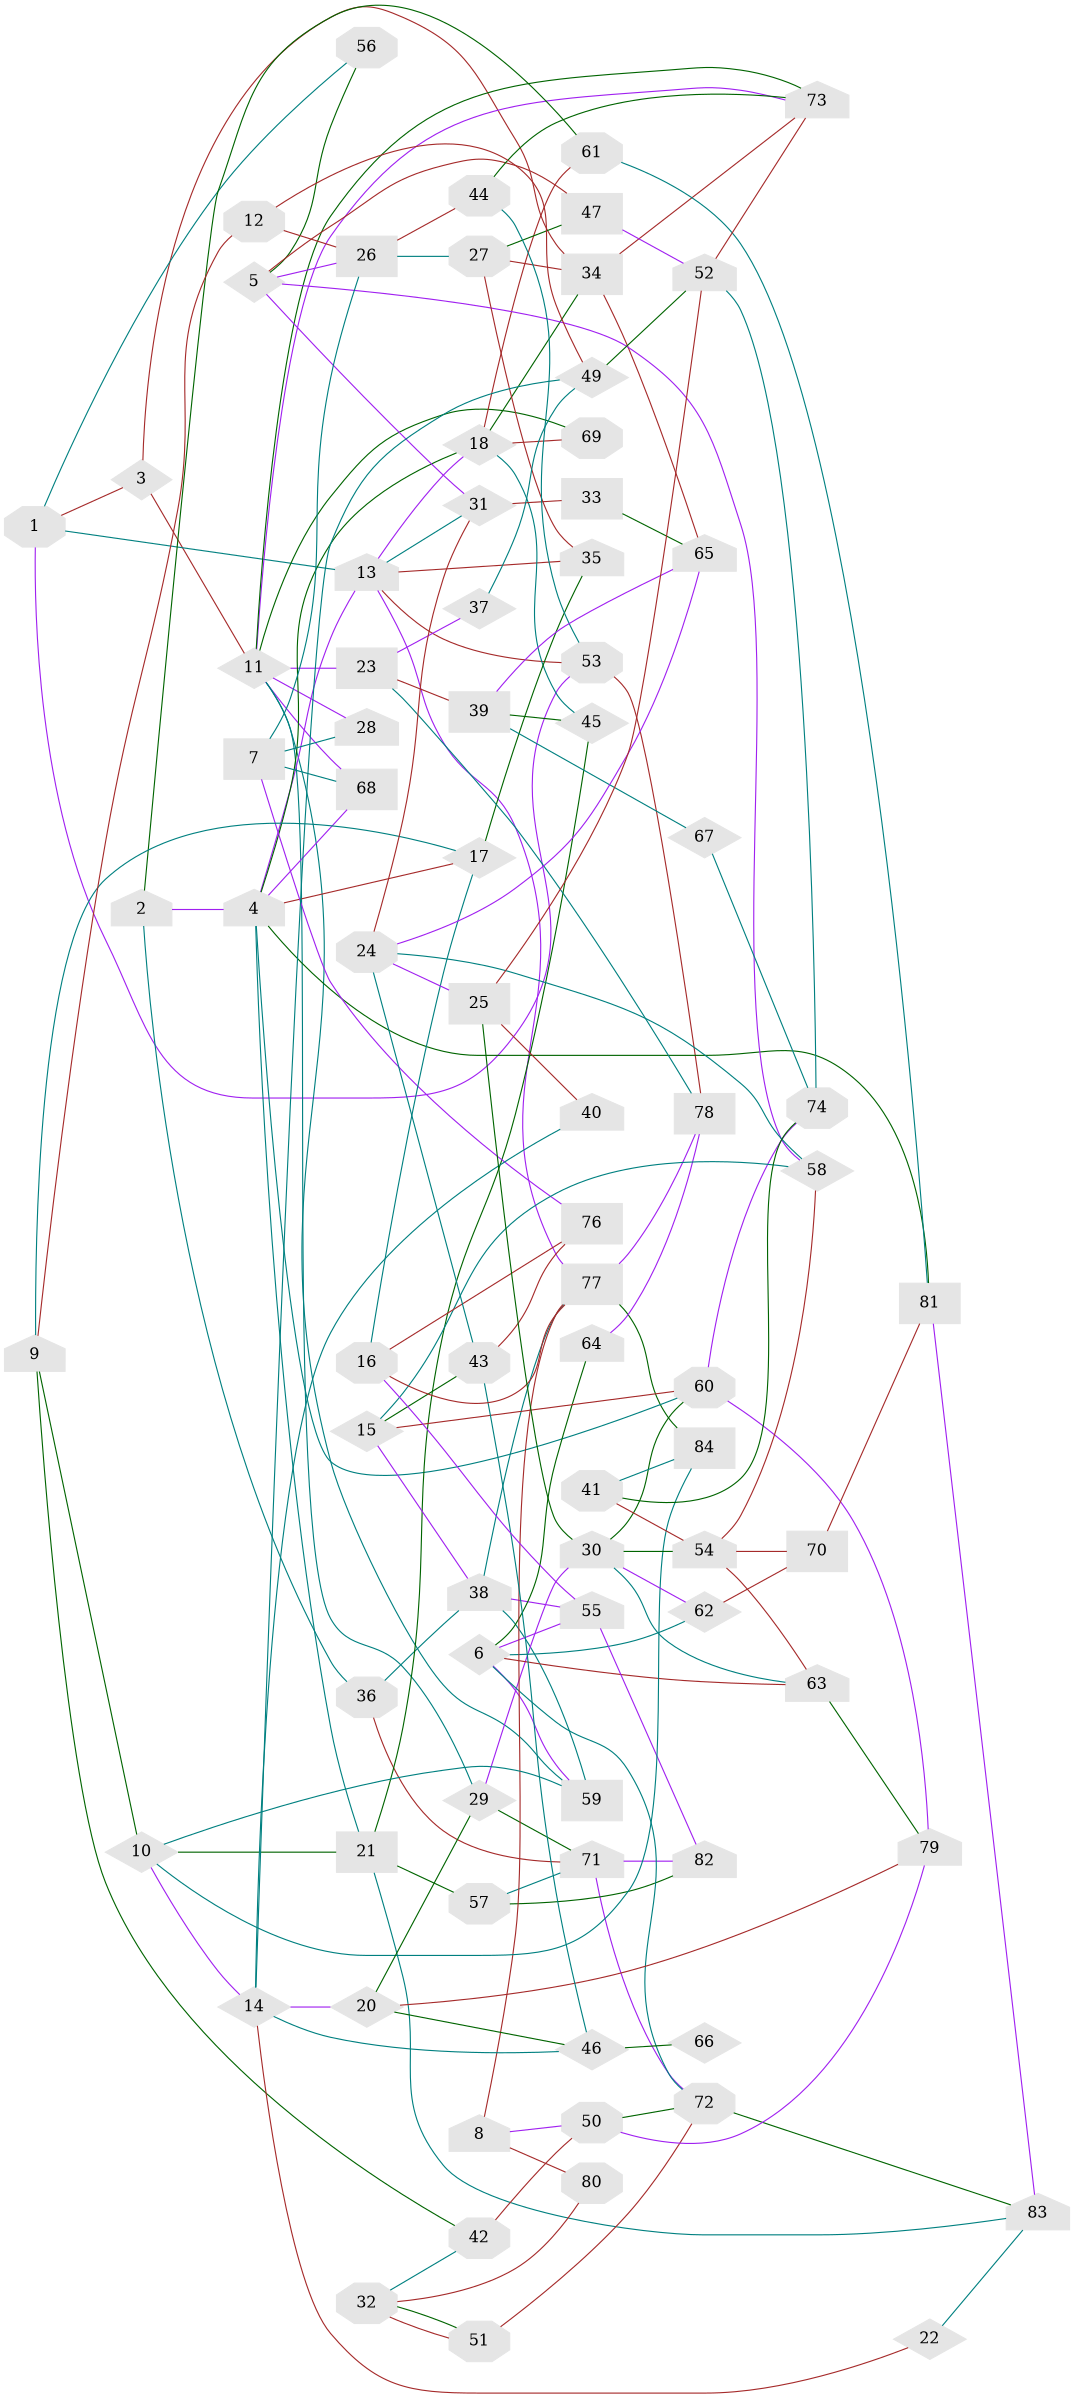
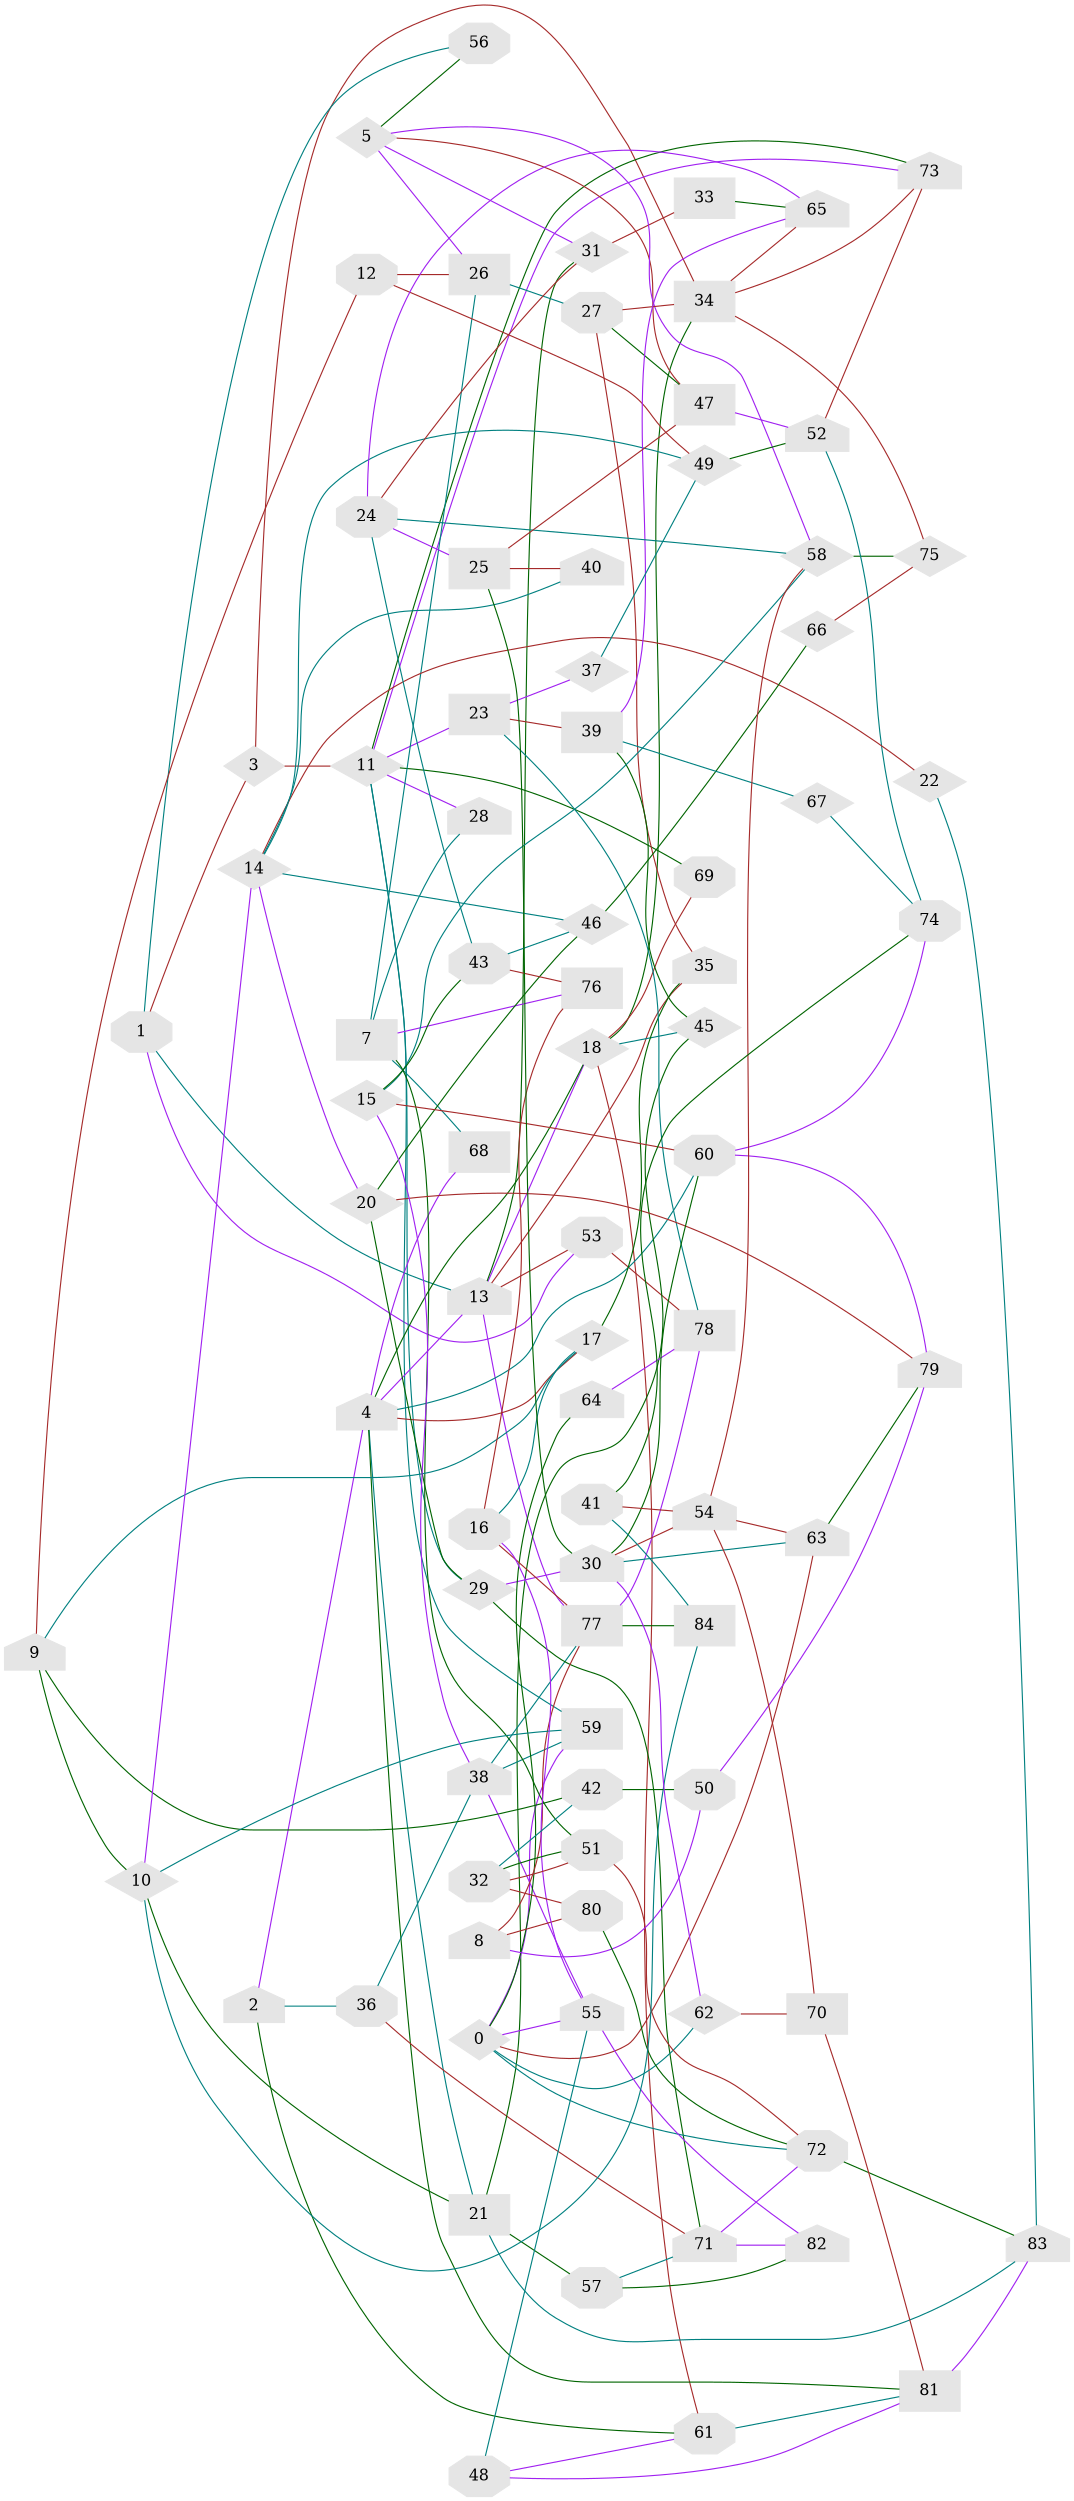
node "44": removed
edge "31" -- "13": color teal -> darkgreen
node "75": added
edge "52" -- "25": now "47" -- "25"
edge "11" -- "68": removed
edge "30" -- "54": color darkgreen -> brown
edge "7" -- "51": added
node "6": label "6" -> "0"
edge "72" -- "50": now "72" -- "80"
edge "50" -- "42": color brown -> darkgreen
node "48": added
